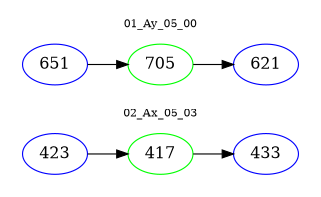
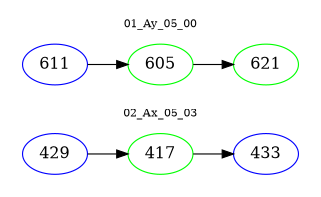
node "651": label "651" -> "611"
node "705": label "705" -> "605"
node "621": color blue -> green
node "423": label "423" -> "429"
